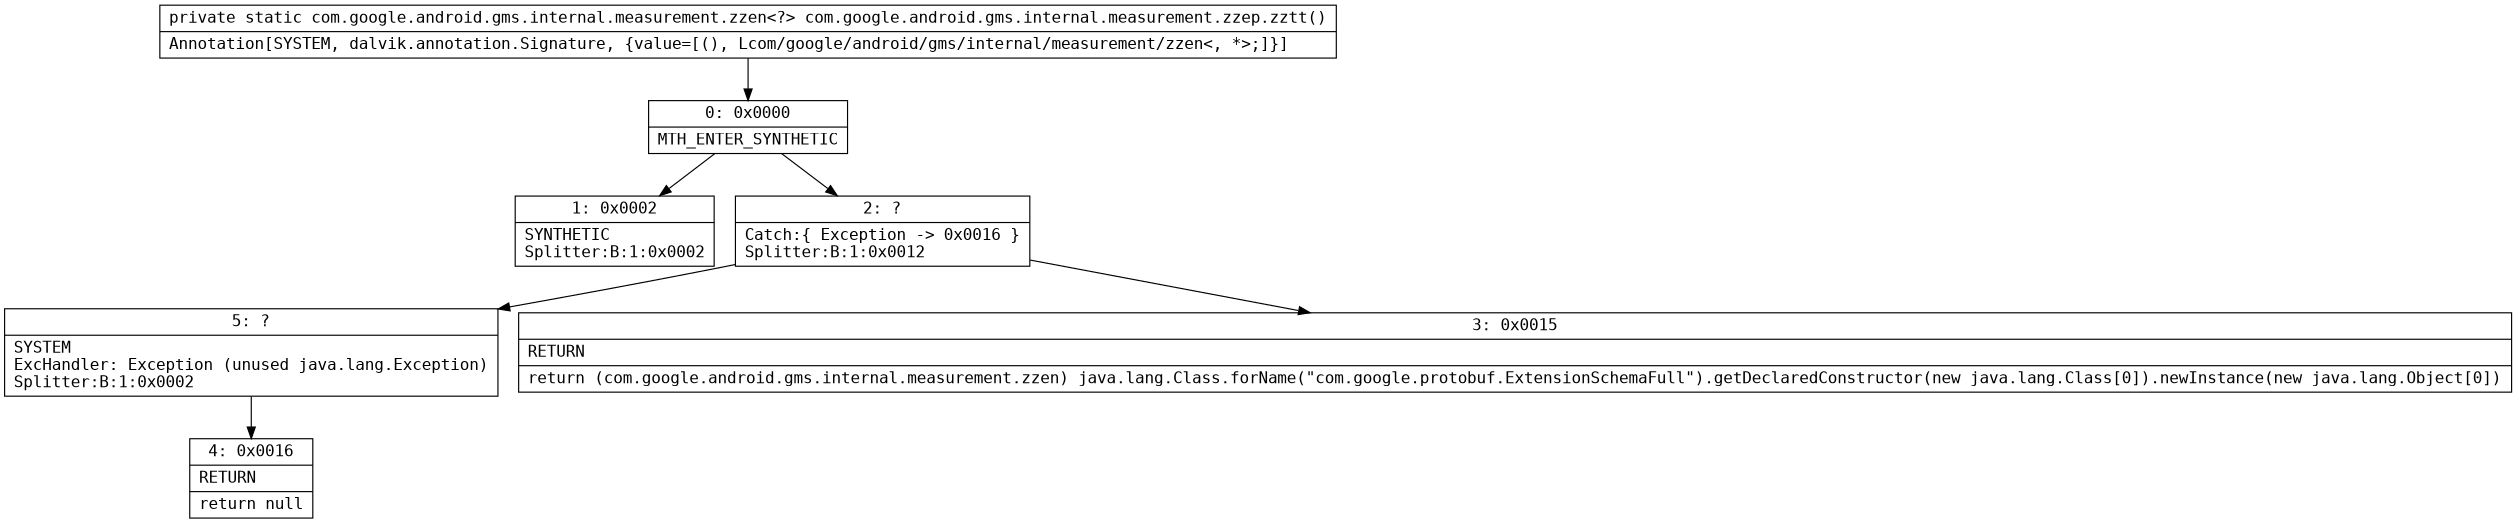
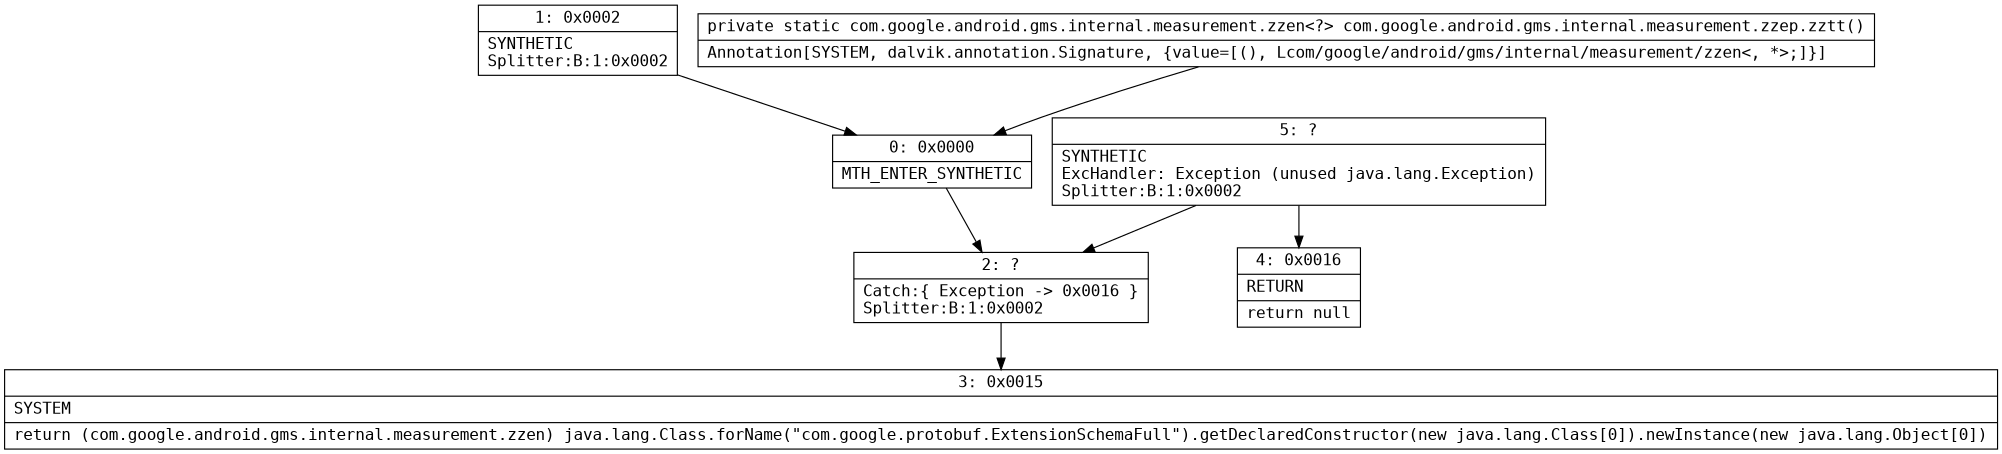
edge "0: 0x0000" -> "1: 0x0002": reversed
node "2: ?": text "Splitter:B:1:0x0012" -> "Splitter:B:1:0x0002"
edge "2: ?" -> "5: ?": reversed
node "5: ?": text "SYSTEM" -> "SYNTHETIC"
node "3: 0x0015": text "RETURN" -> "SYSTEM"
